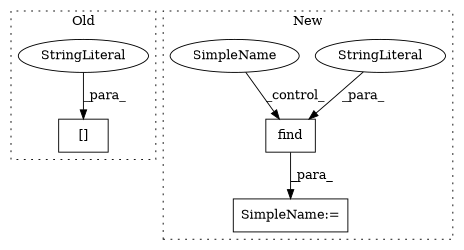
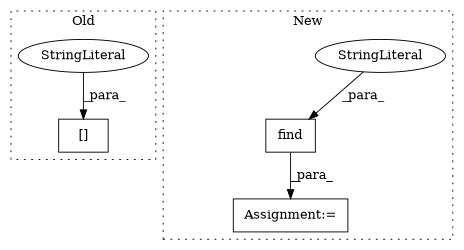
node "SimpleName": removed
node "SimpleName:=": label "SimpleName:=" -> "Assignment:="
